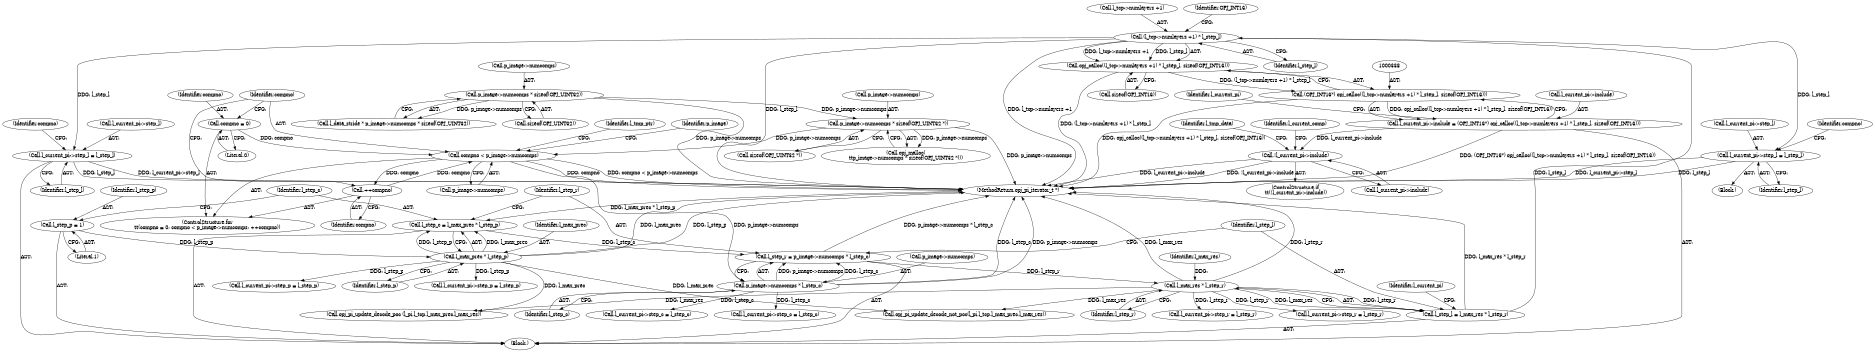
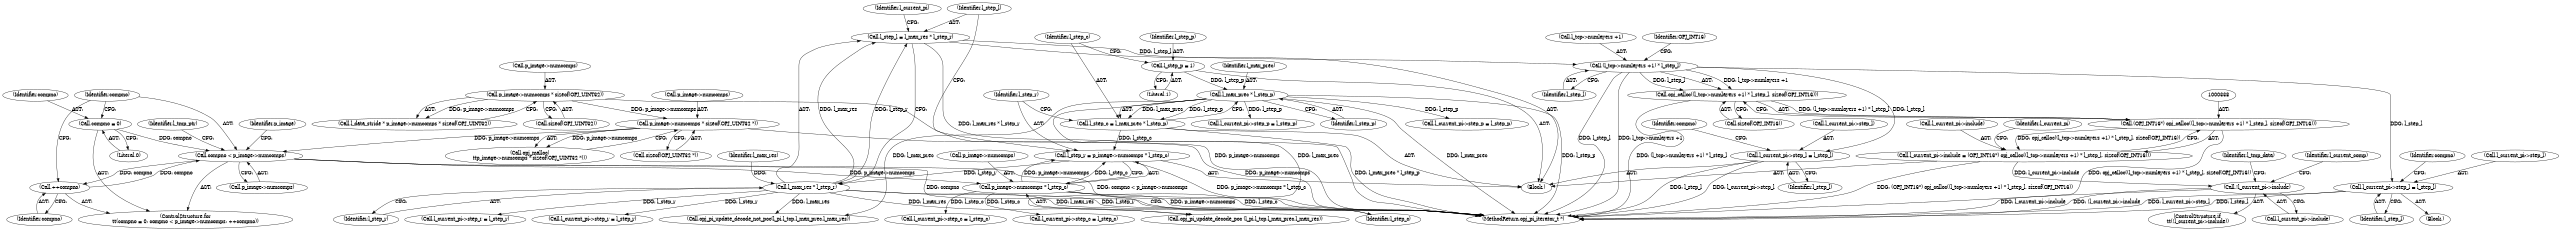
edge "(MethodReturn,opj_pi_iterator_t *)" -> "(Call,l_step_c = l_max_prec * l_step_p)": reversed
